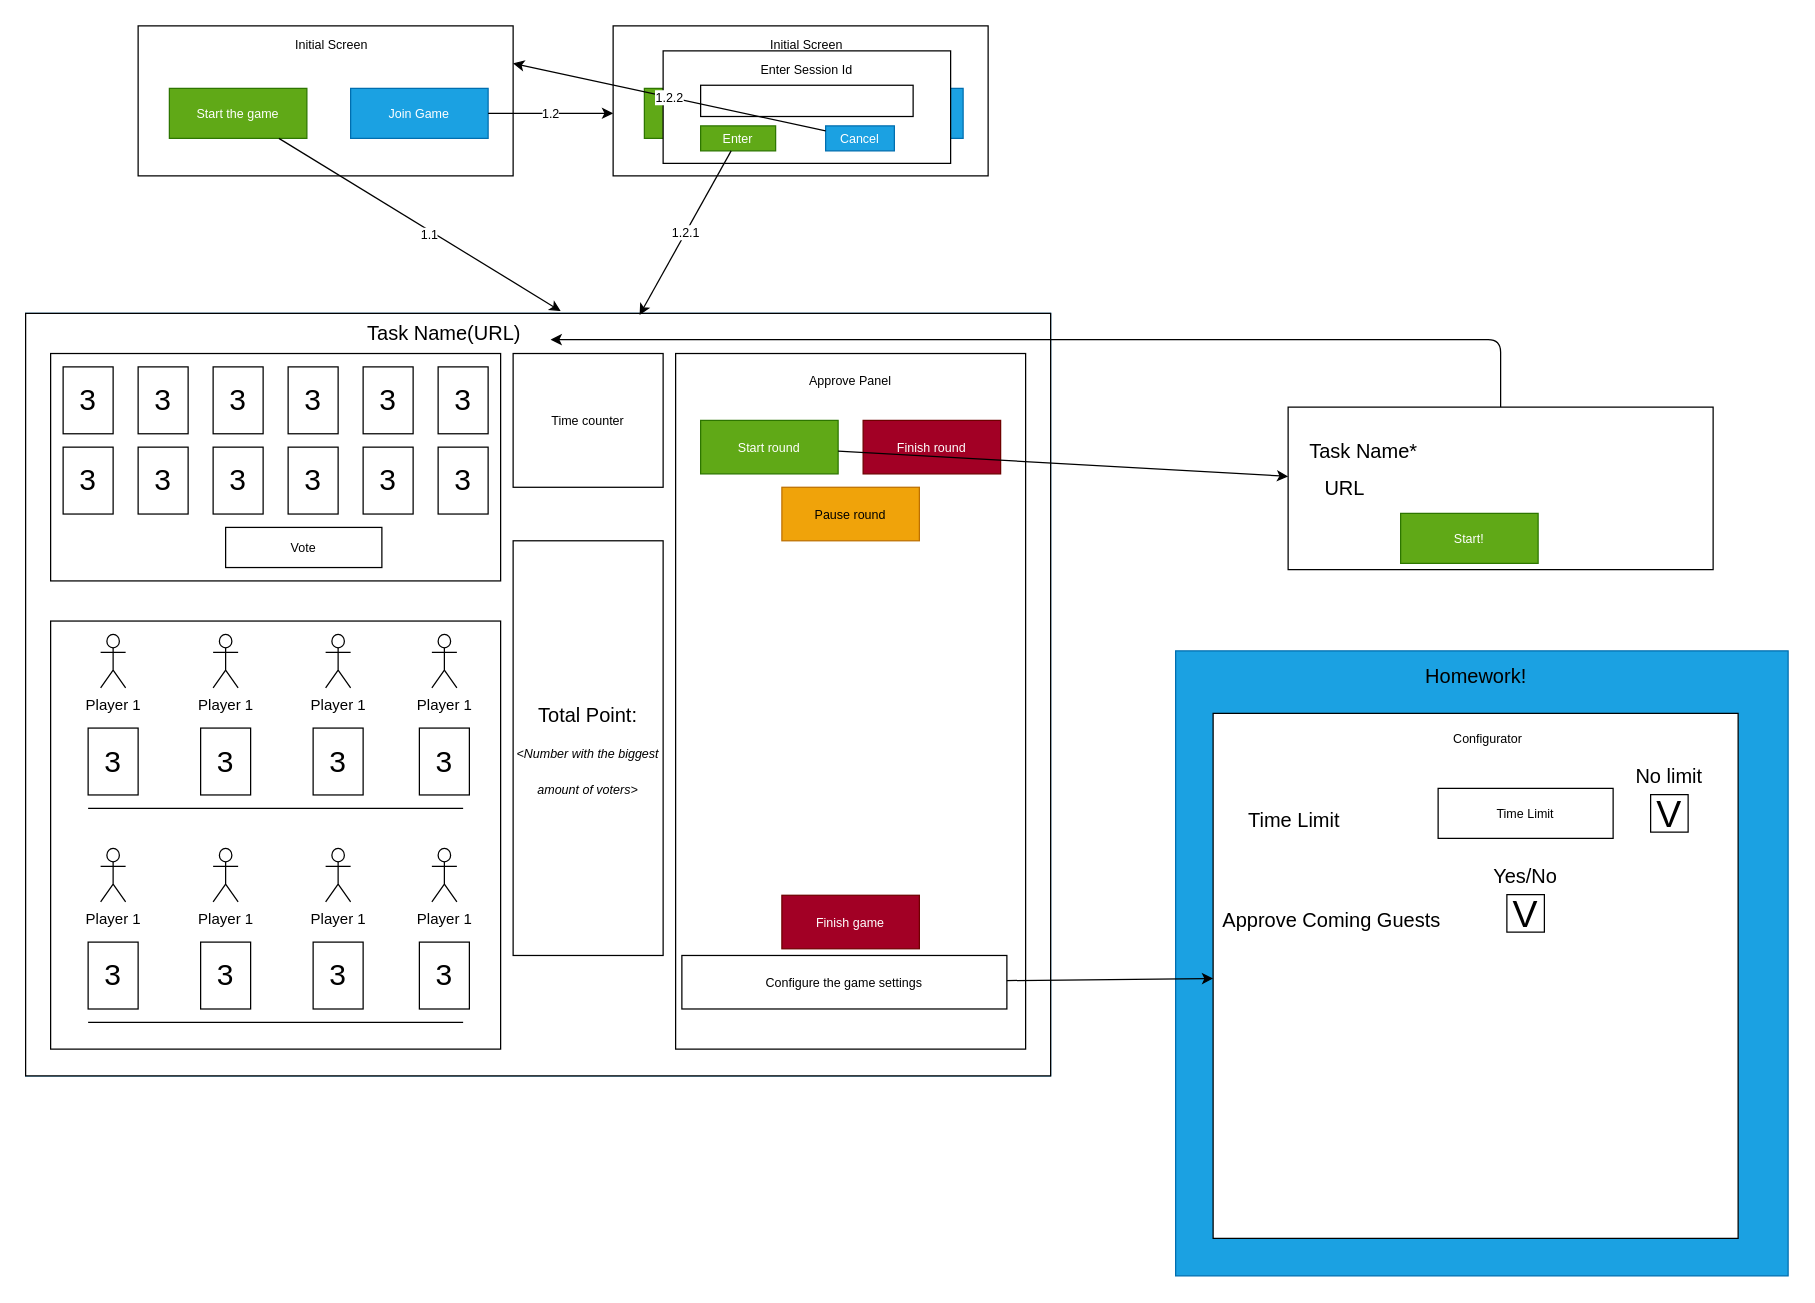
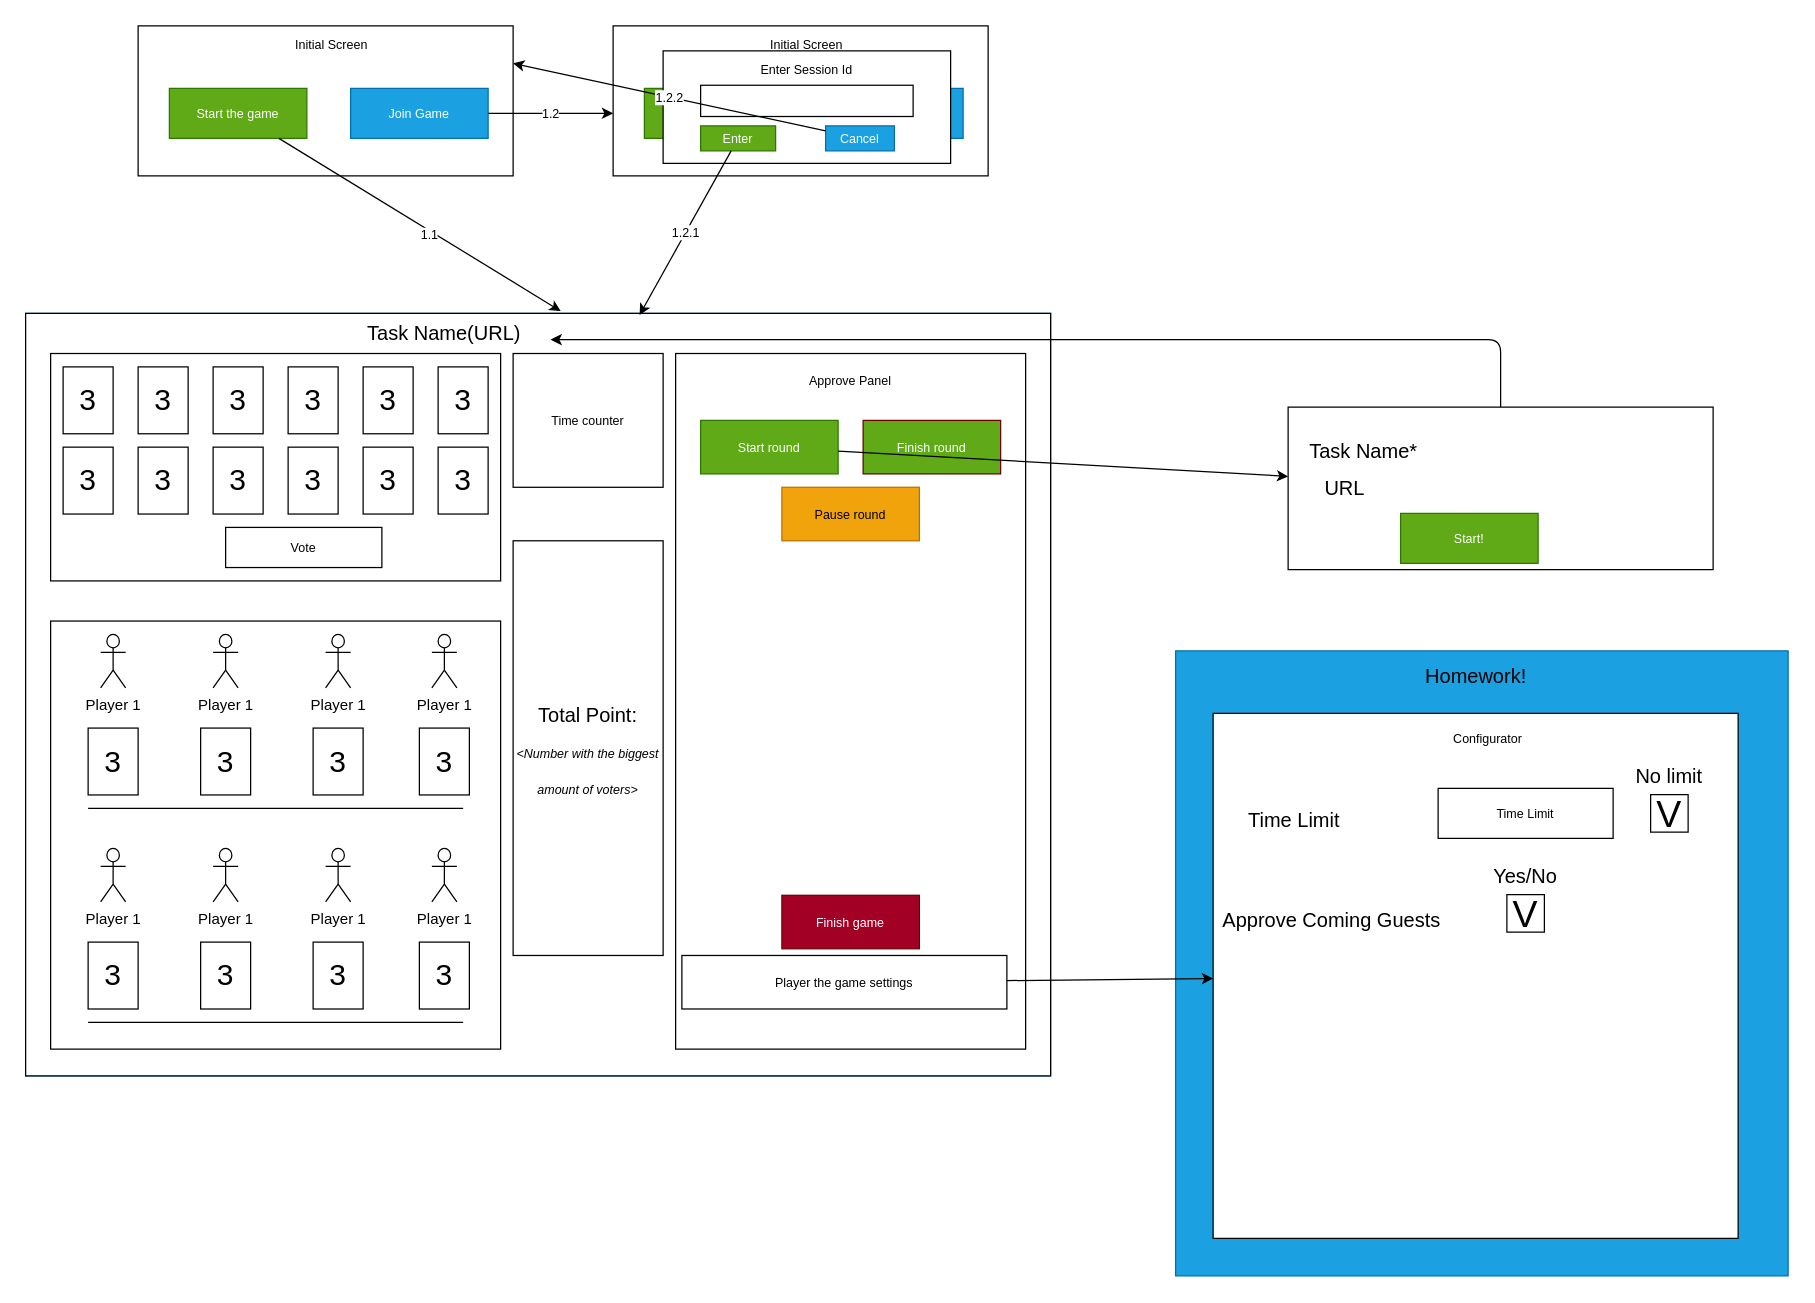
node "Finish round": fillcolor #a20025 -> #60a917
node "Configure the game settings": label "Configure the game settings" -> "Player the game settings"
